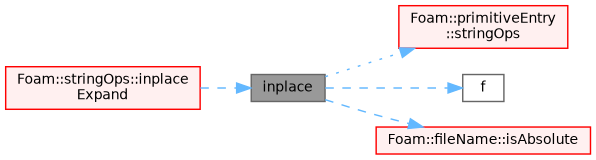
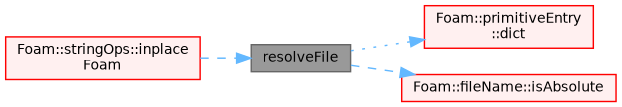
node "Foam::primitiveEntry ::stringOps": label "Foam::primitiveEntry ::stringOps" -> "Foam::primitiveEntry ::dict"
node "Foam::stringOps::inplace Expand": label "Foam::stringOps::inplace Expand" -> "Foam::stringOps::inplace Foam"
node "inplace": label "inplace" -> "resolveFile"
node "f": removed
